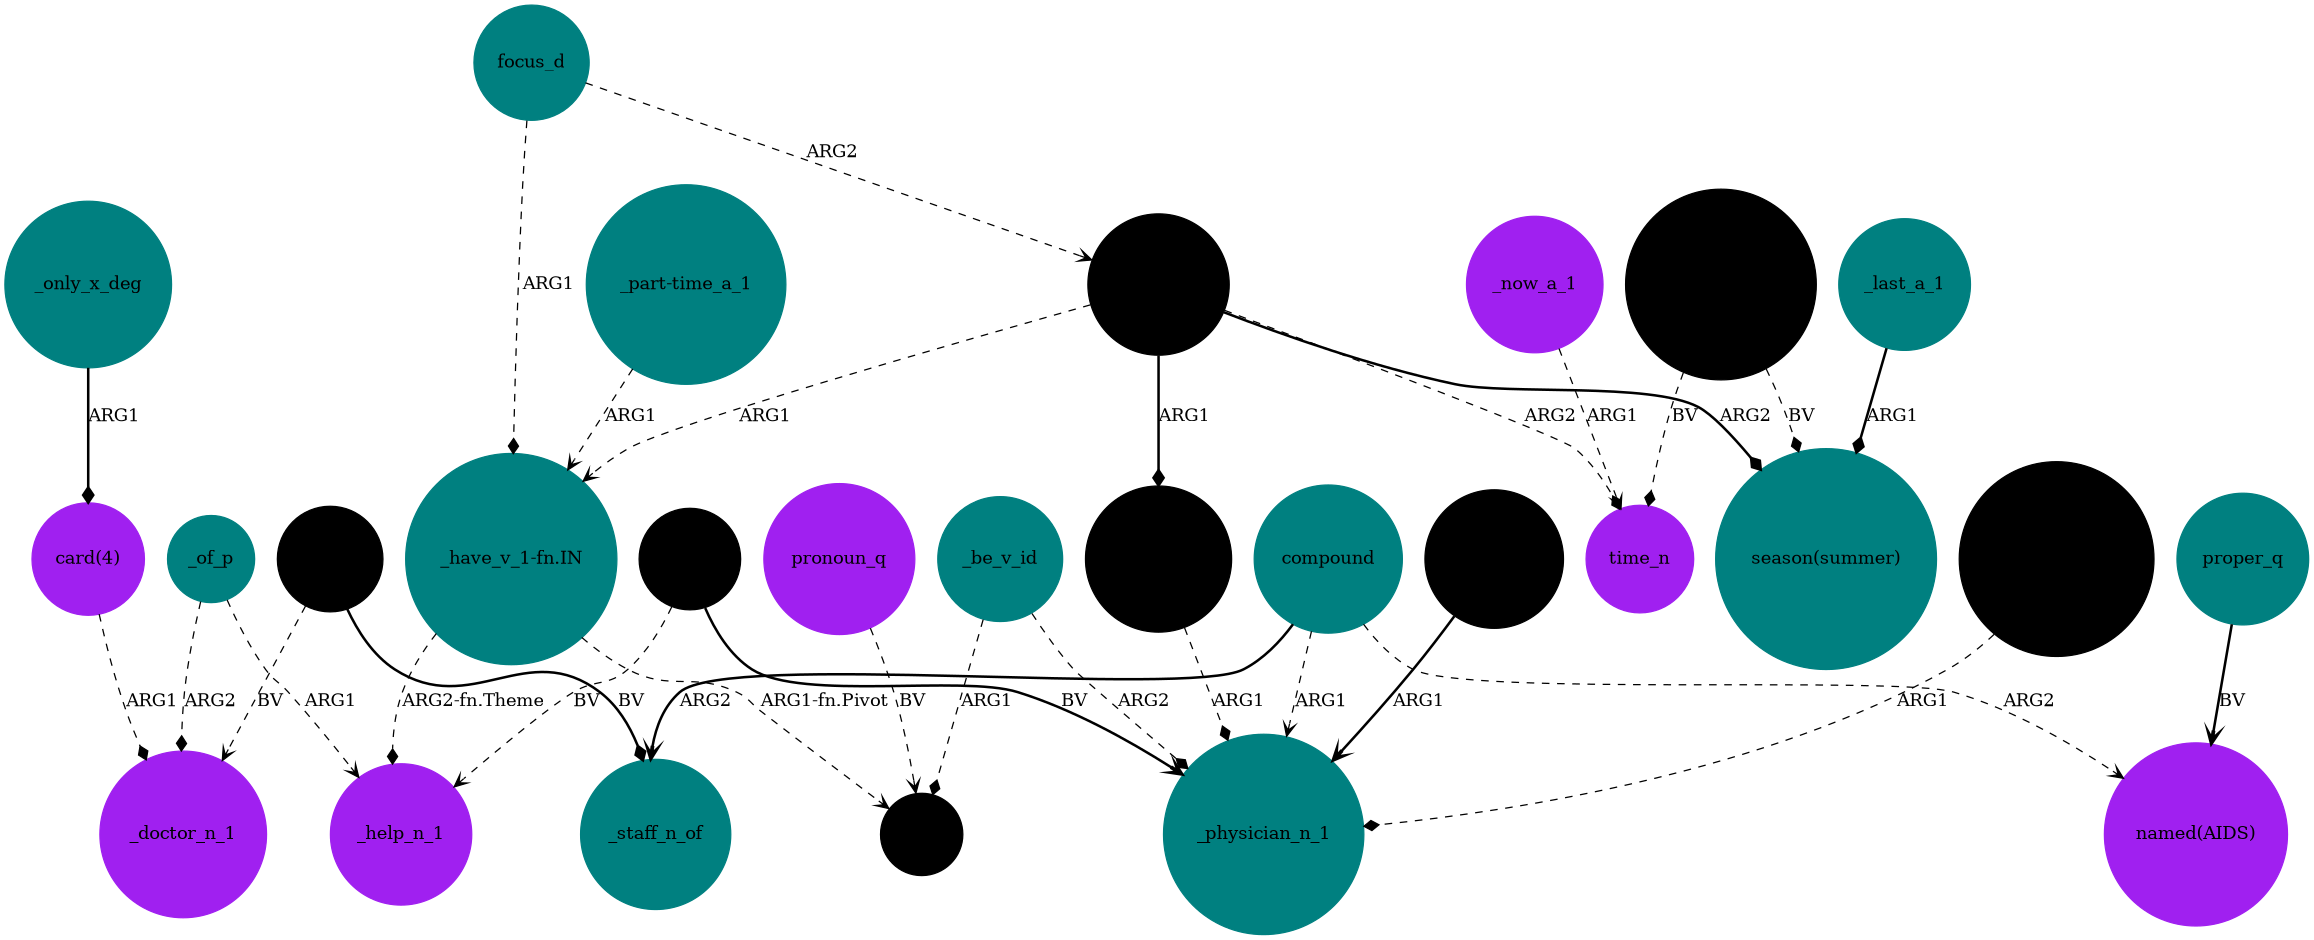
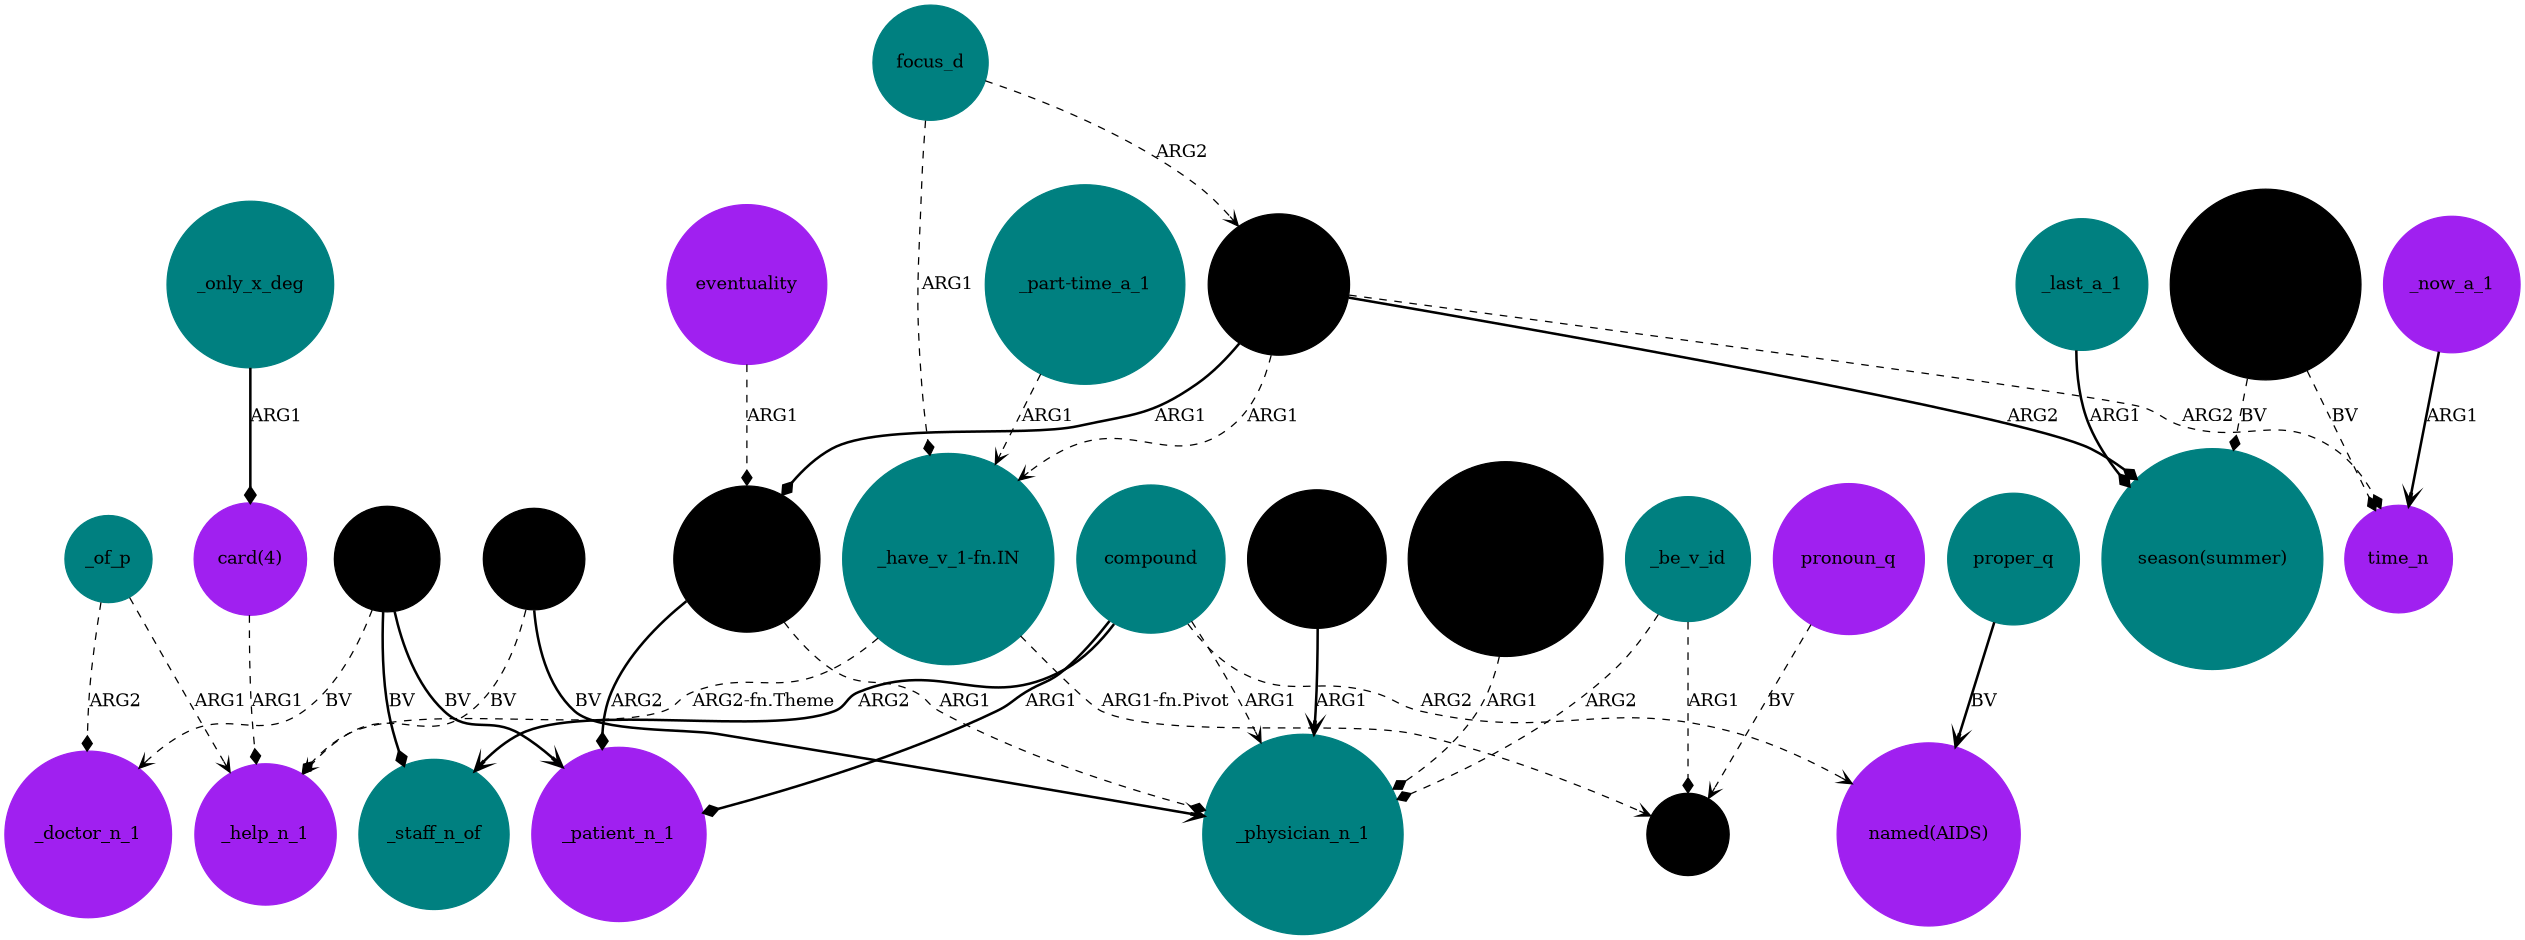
node "eventuality": added
edge "_now_a_1" -> "time_n": style dashed -> bold
edge "card(4)" -> "_doctor_n_1": now "card(4)" -> "_help_n_1"
node "_patient_n_1": added
